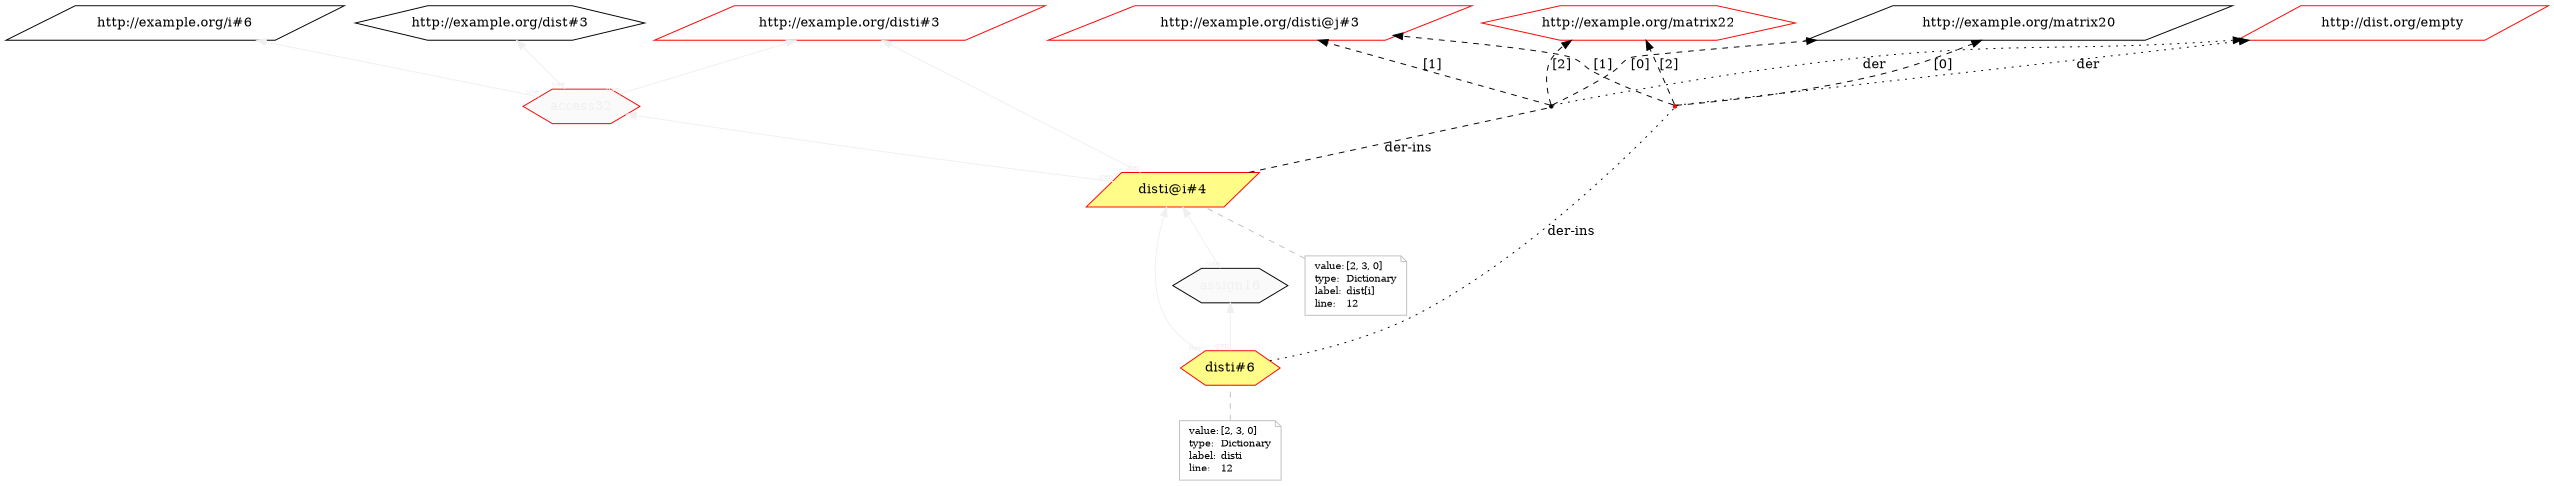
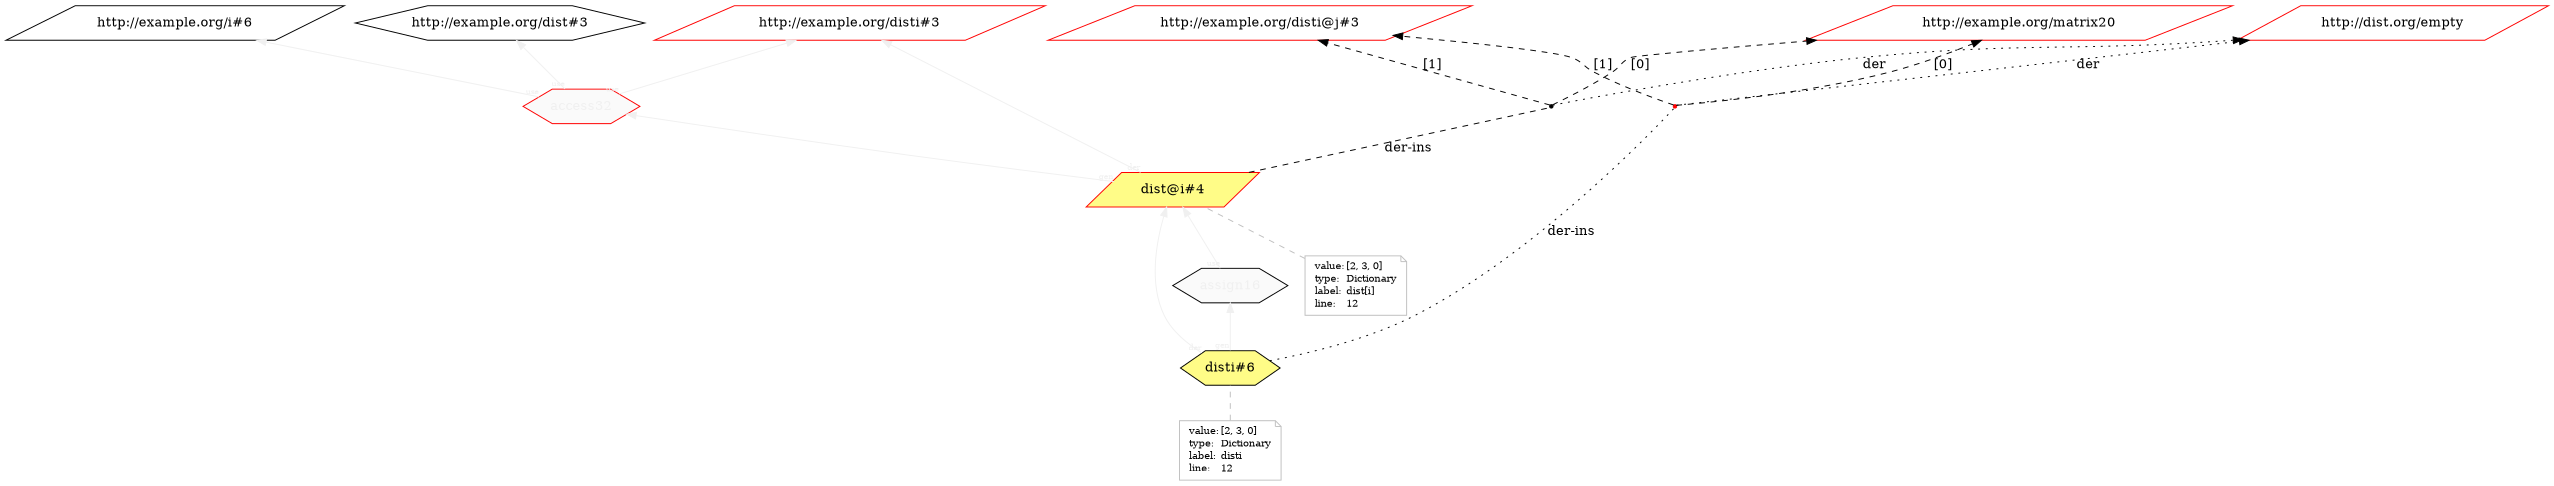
node "http://example.org/matrix22": removed
node "http://example.org/matrix20": color black -> red
node "disti@i#4": label "disti@i#4" -> "dist@i#4"
node "disti#6": color red -> black
